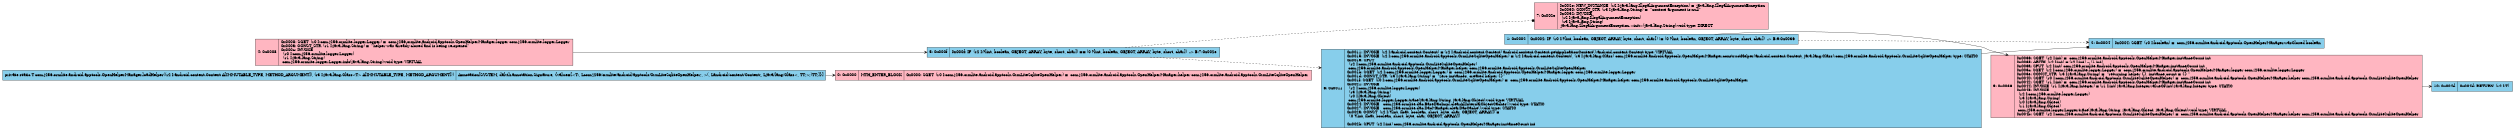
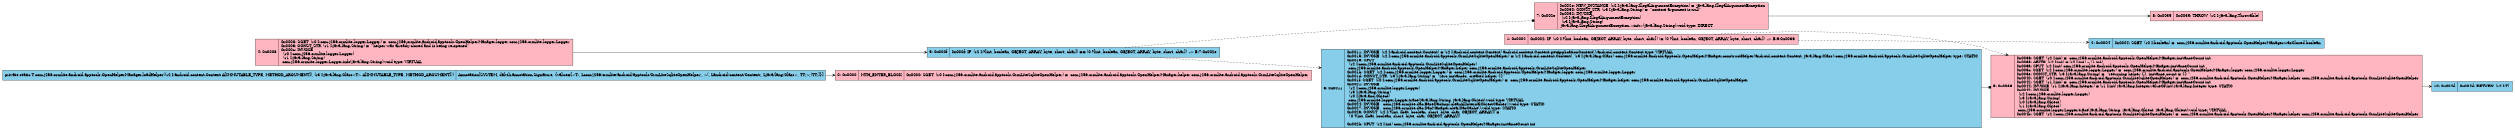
node "8: 0x0035": added
edge "1: 0x0002" -> "9: 0x0036": style solid -> dashed
node "1: 0x0002": fillcolor skyblue -> lightpink
edge "6: 0x0011" -> "2: 0x0004": now "6: 0x0011" -> "9: 0x0036"
node "9: 0x0036": text "0x0048: INVOKE" -> "0x0042: INVOKE"
node "6: 0x0011": text "(r0 I:java.lang.Object)" -> "(r0 I:java.and.Object)"
